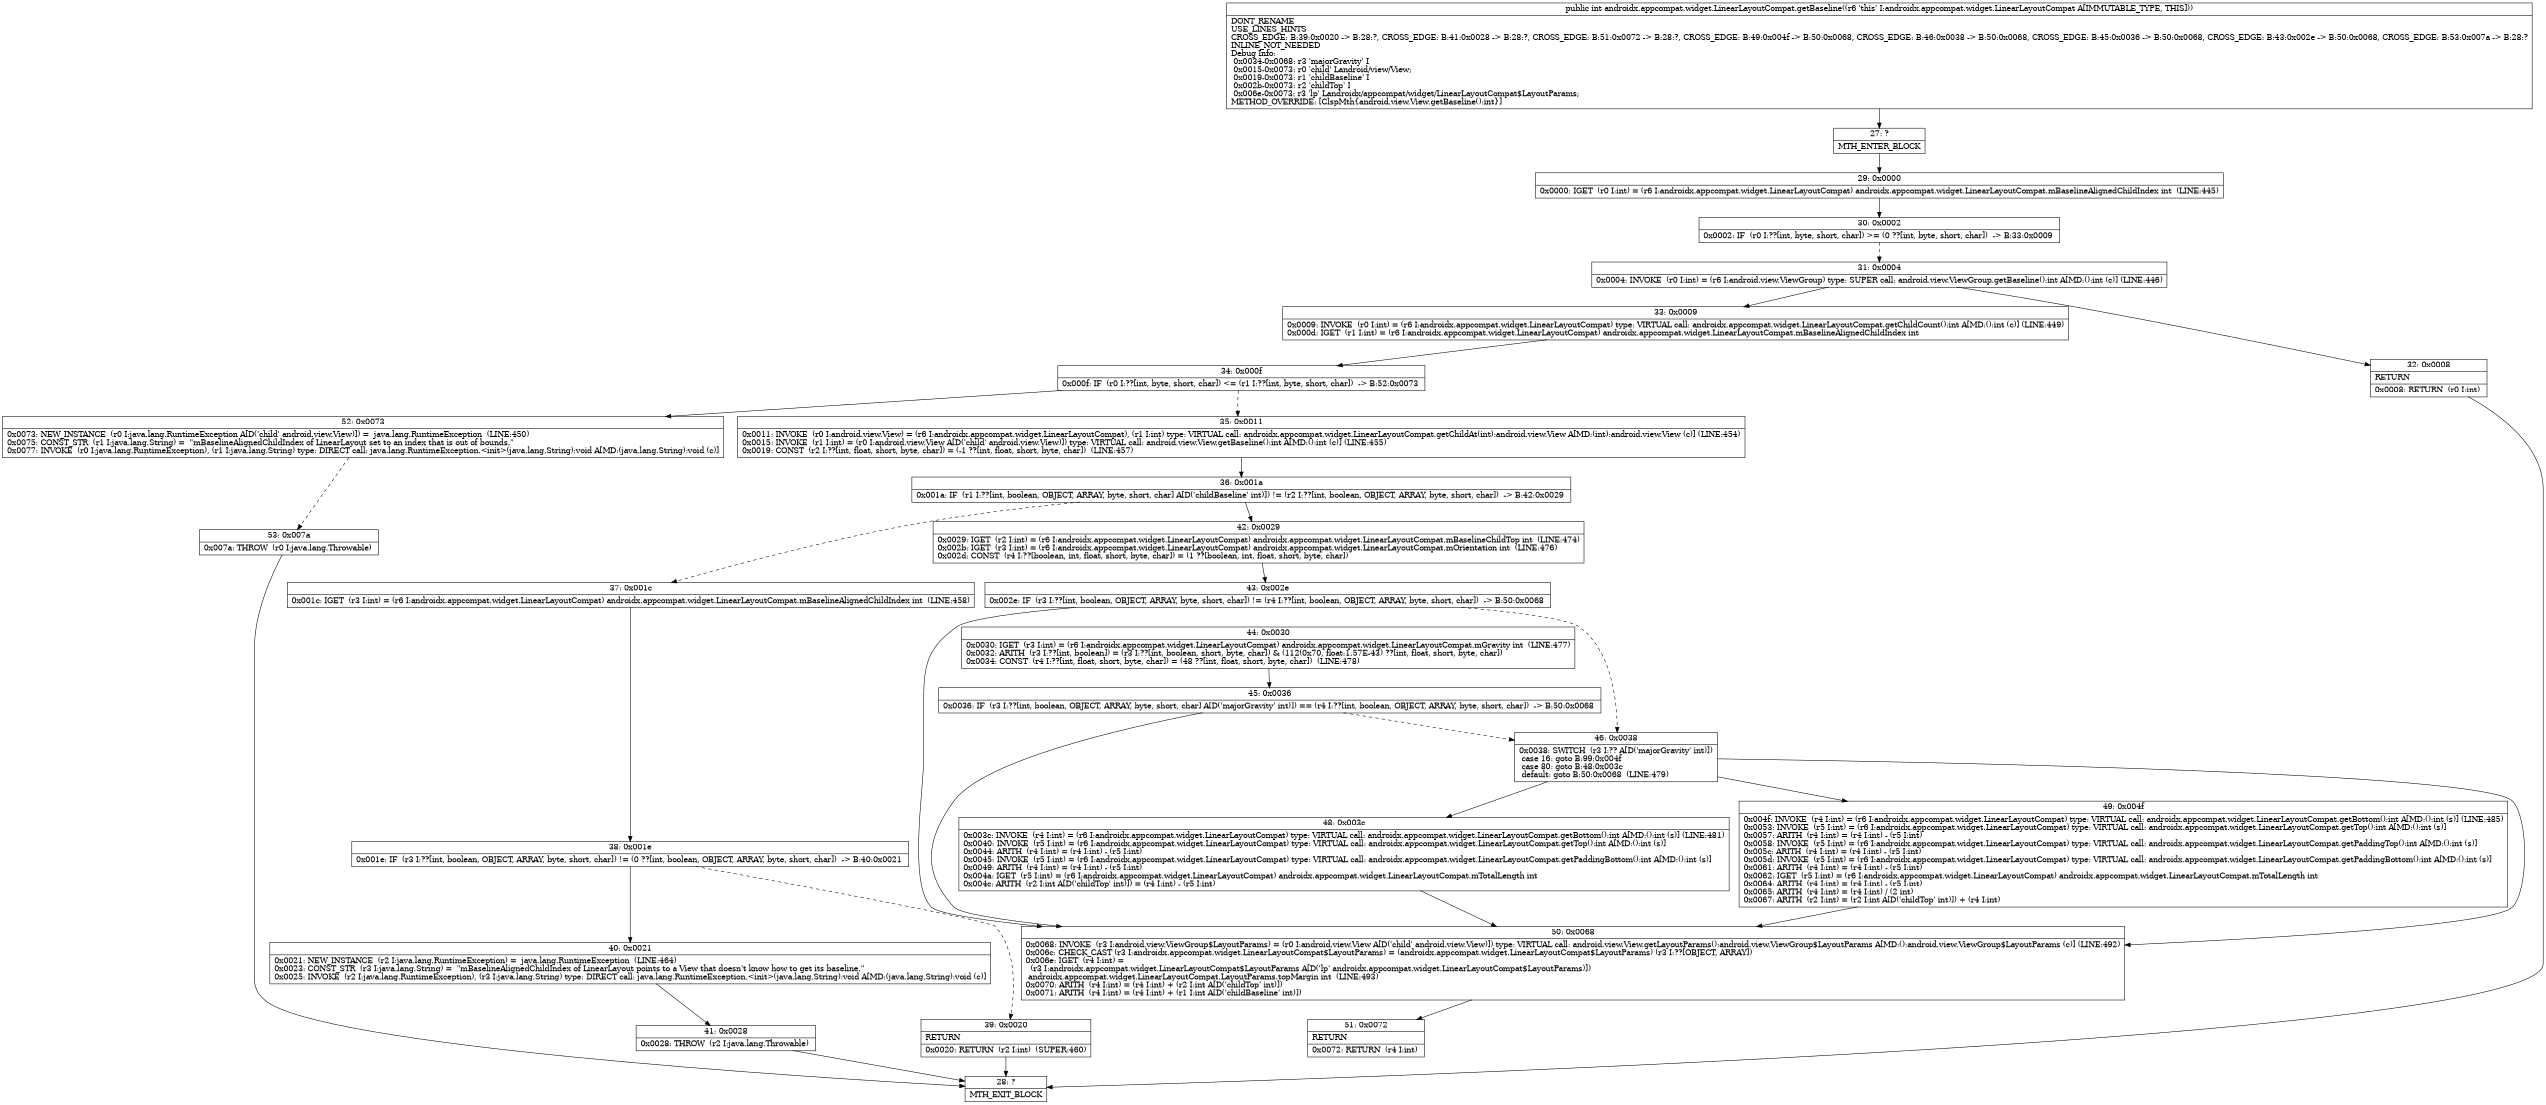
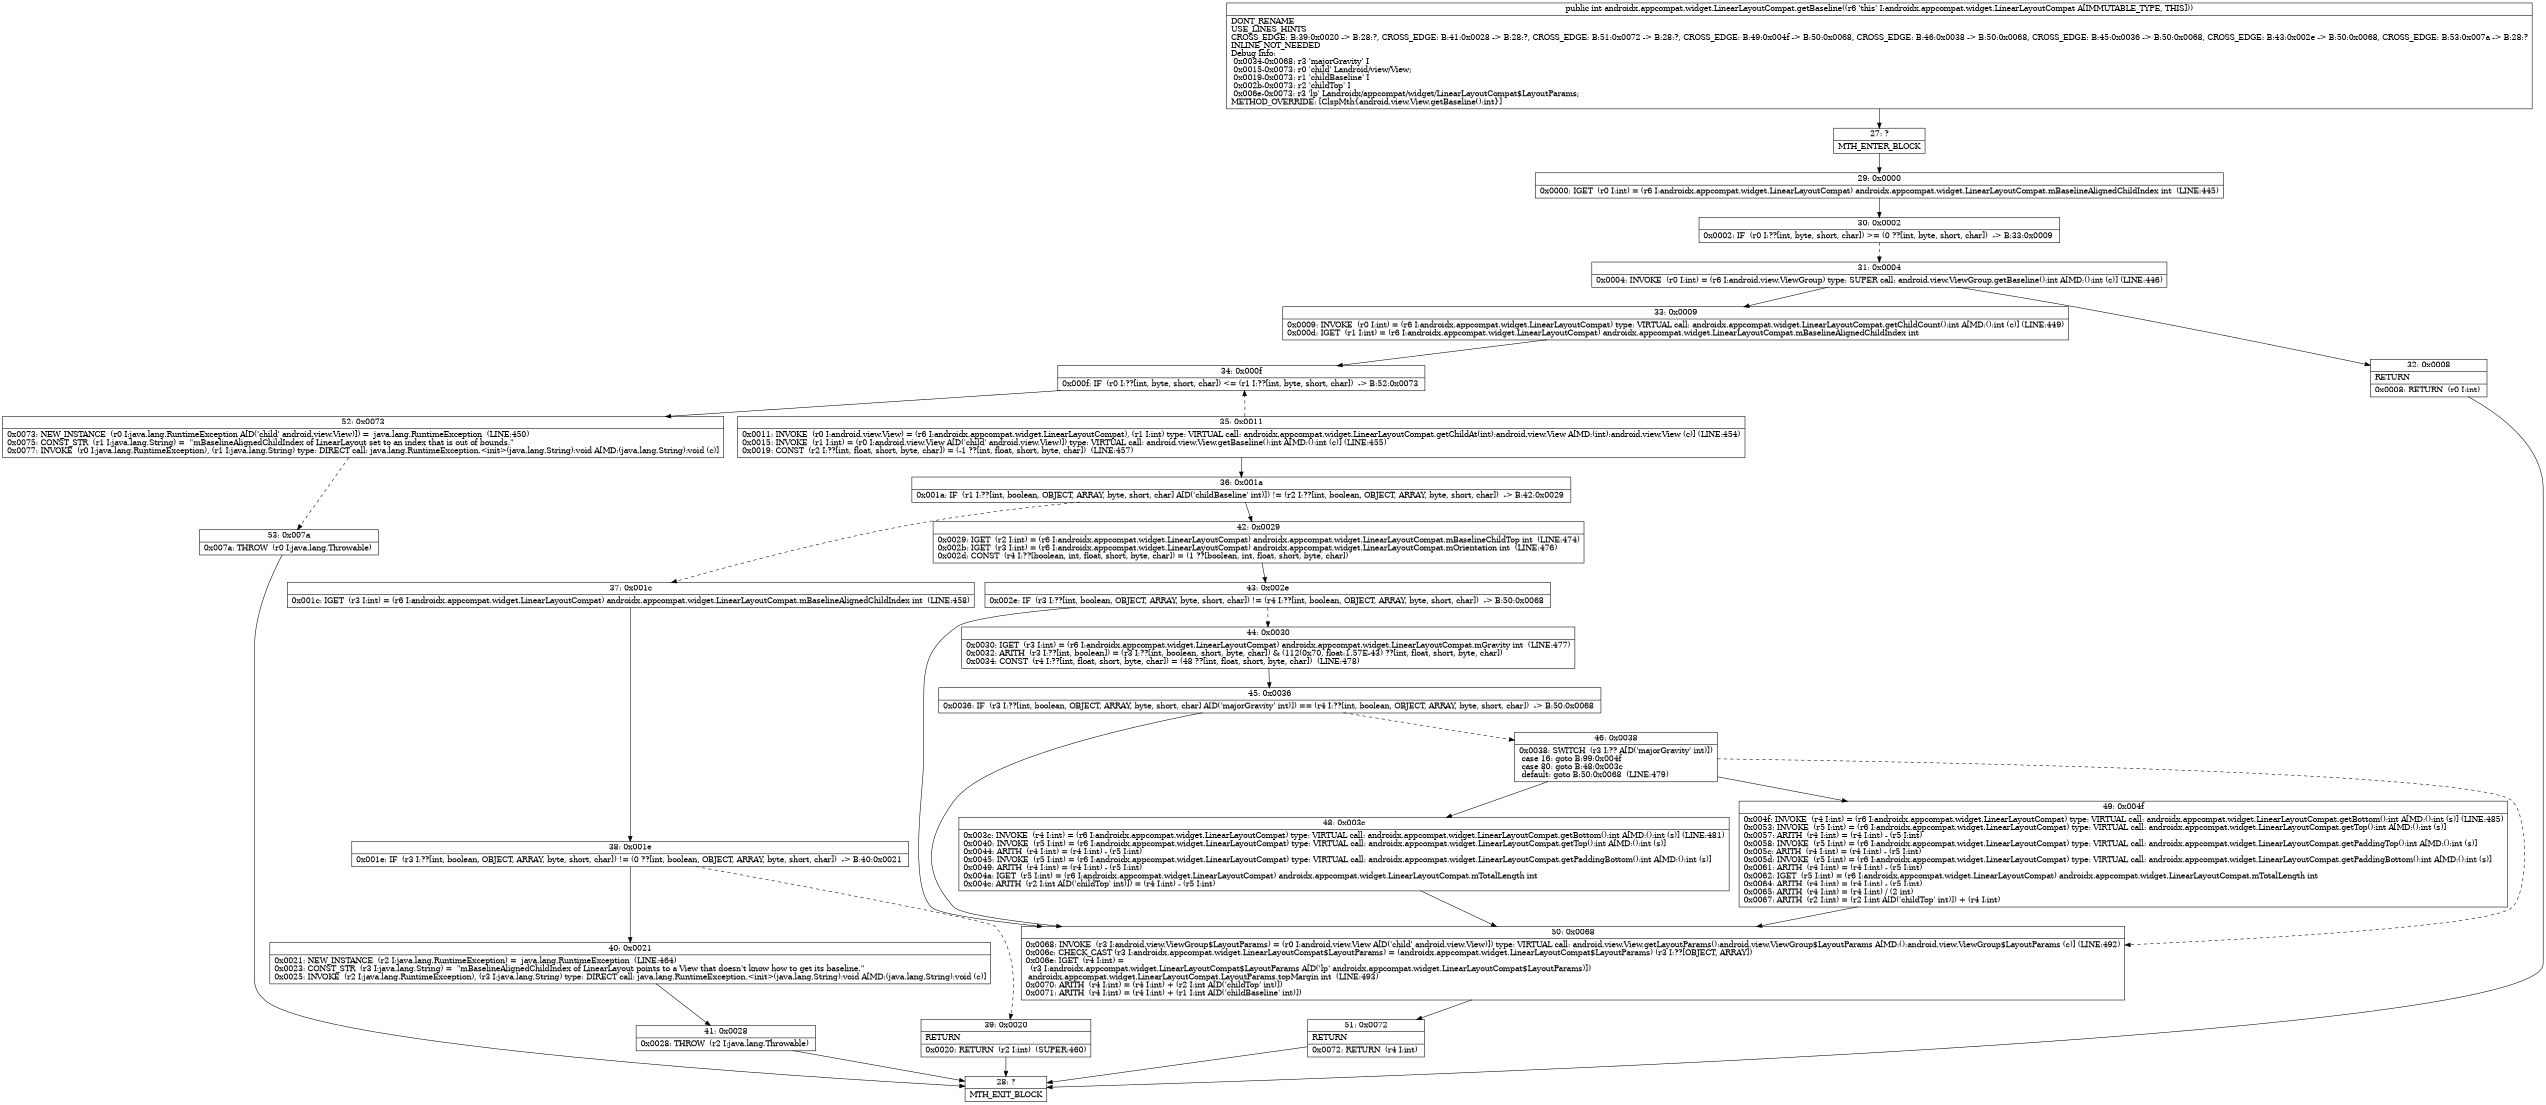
edge "34: 0x000f" -> "35: 0x0011": reversed
edge "43: 0x002e" -> "46: 0x0038": now "43: 0x002e" -> "44: 0x0030"
edge "46: 0x0038" -> "50: 0x0068": style solid -> dashed
edge "51: 0x0072" -> "28: ?": added
